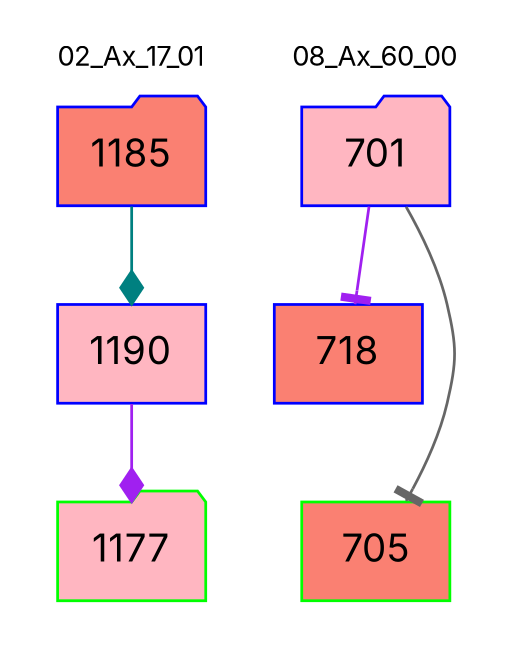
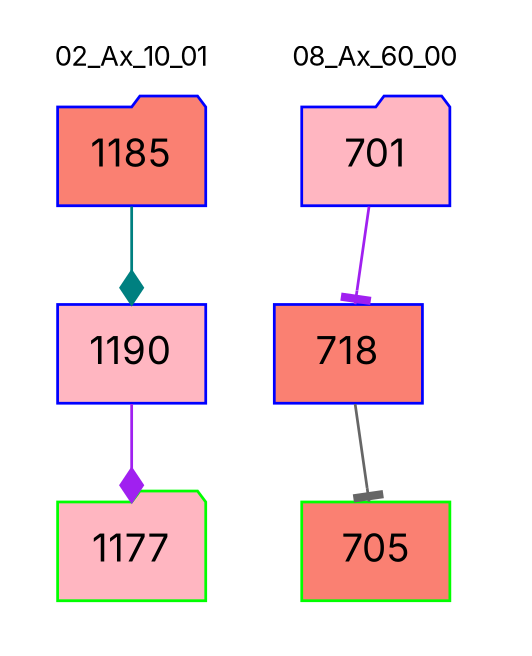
cluster "02_Ax_17_01": label "02_Ax_17_01" -> "02_Ax_10_01"
edge "701" -> "705": now "718" -> "705"
